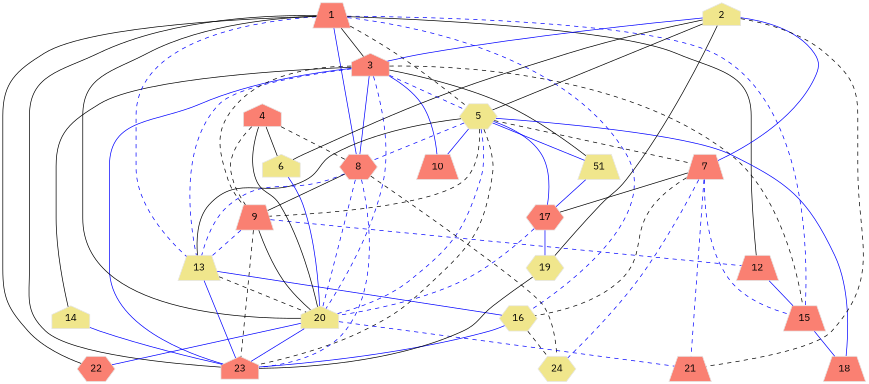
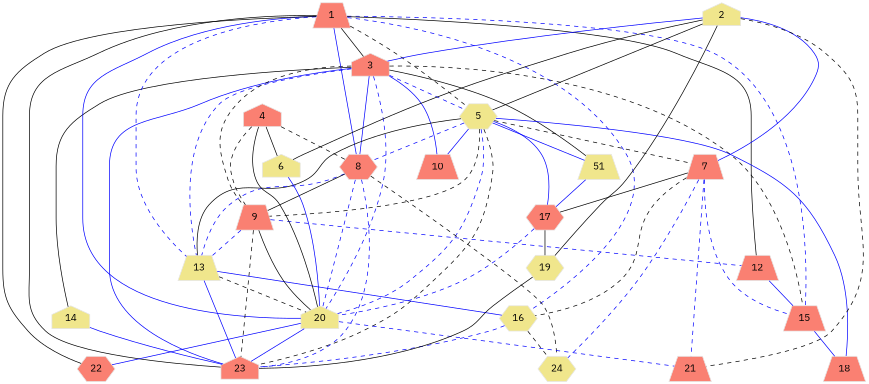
edge "1" -- "20": color black -> blue
edge "17" -- "19": color blue -> black
edge "16" -- "23": style solid -> dashed
